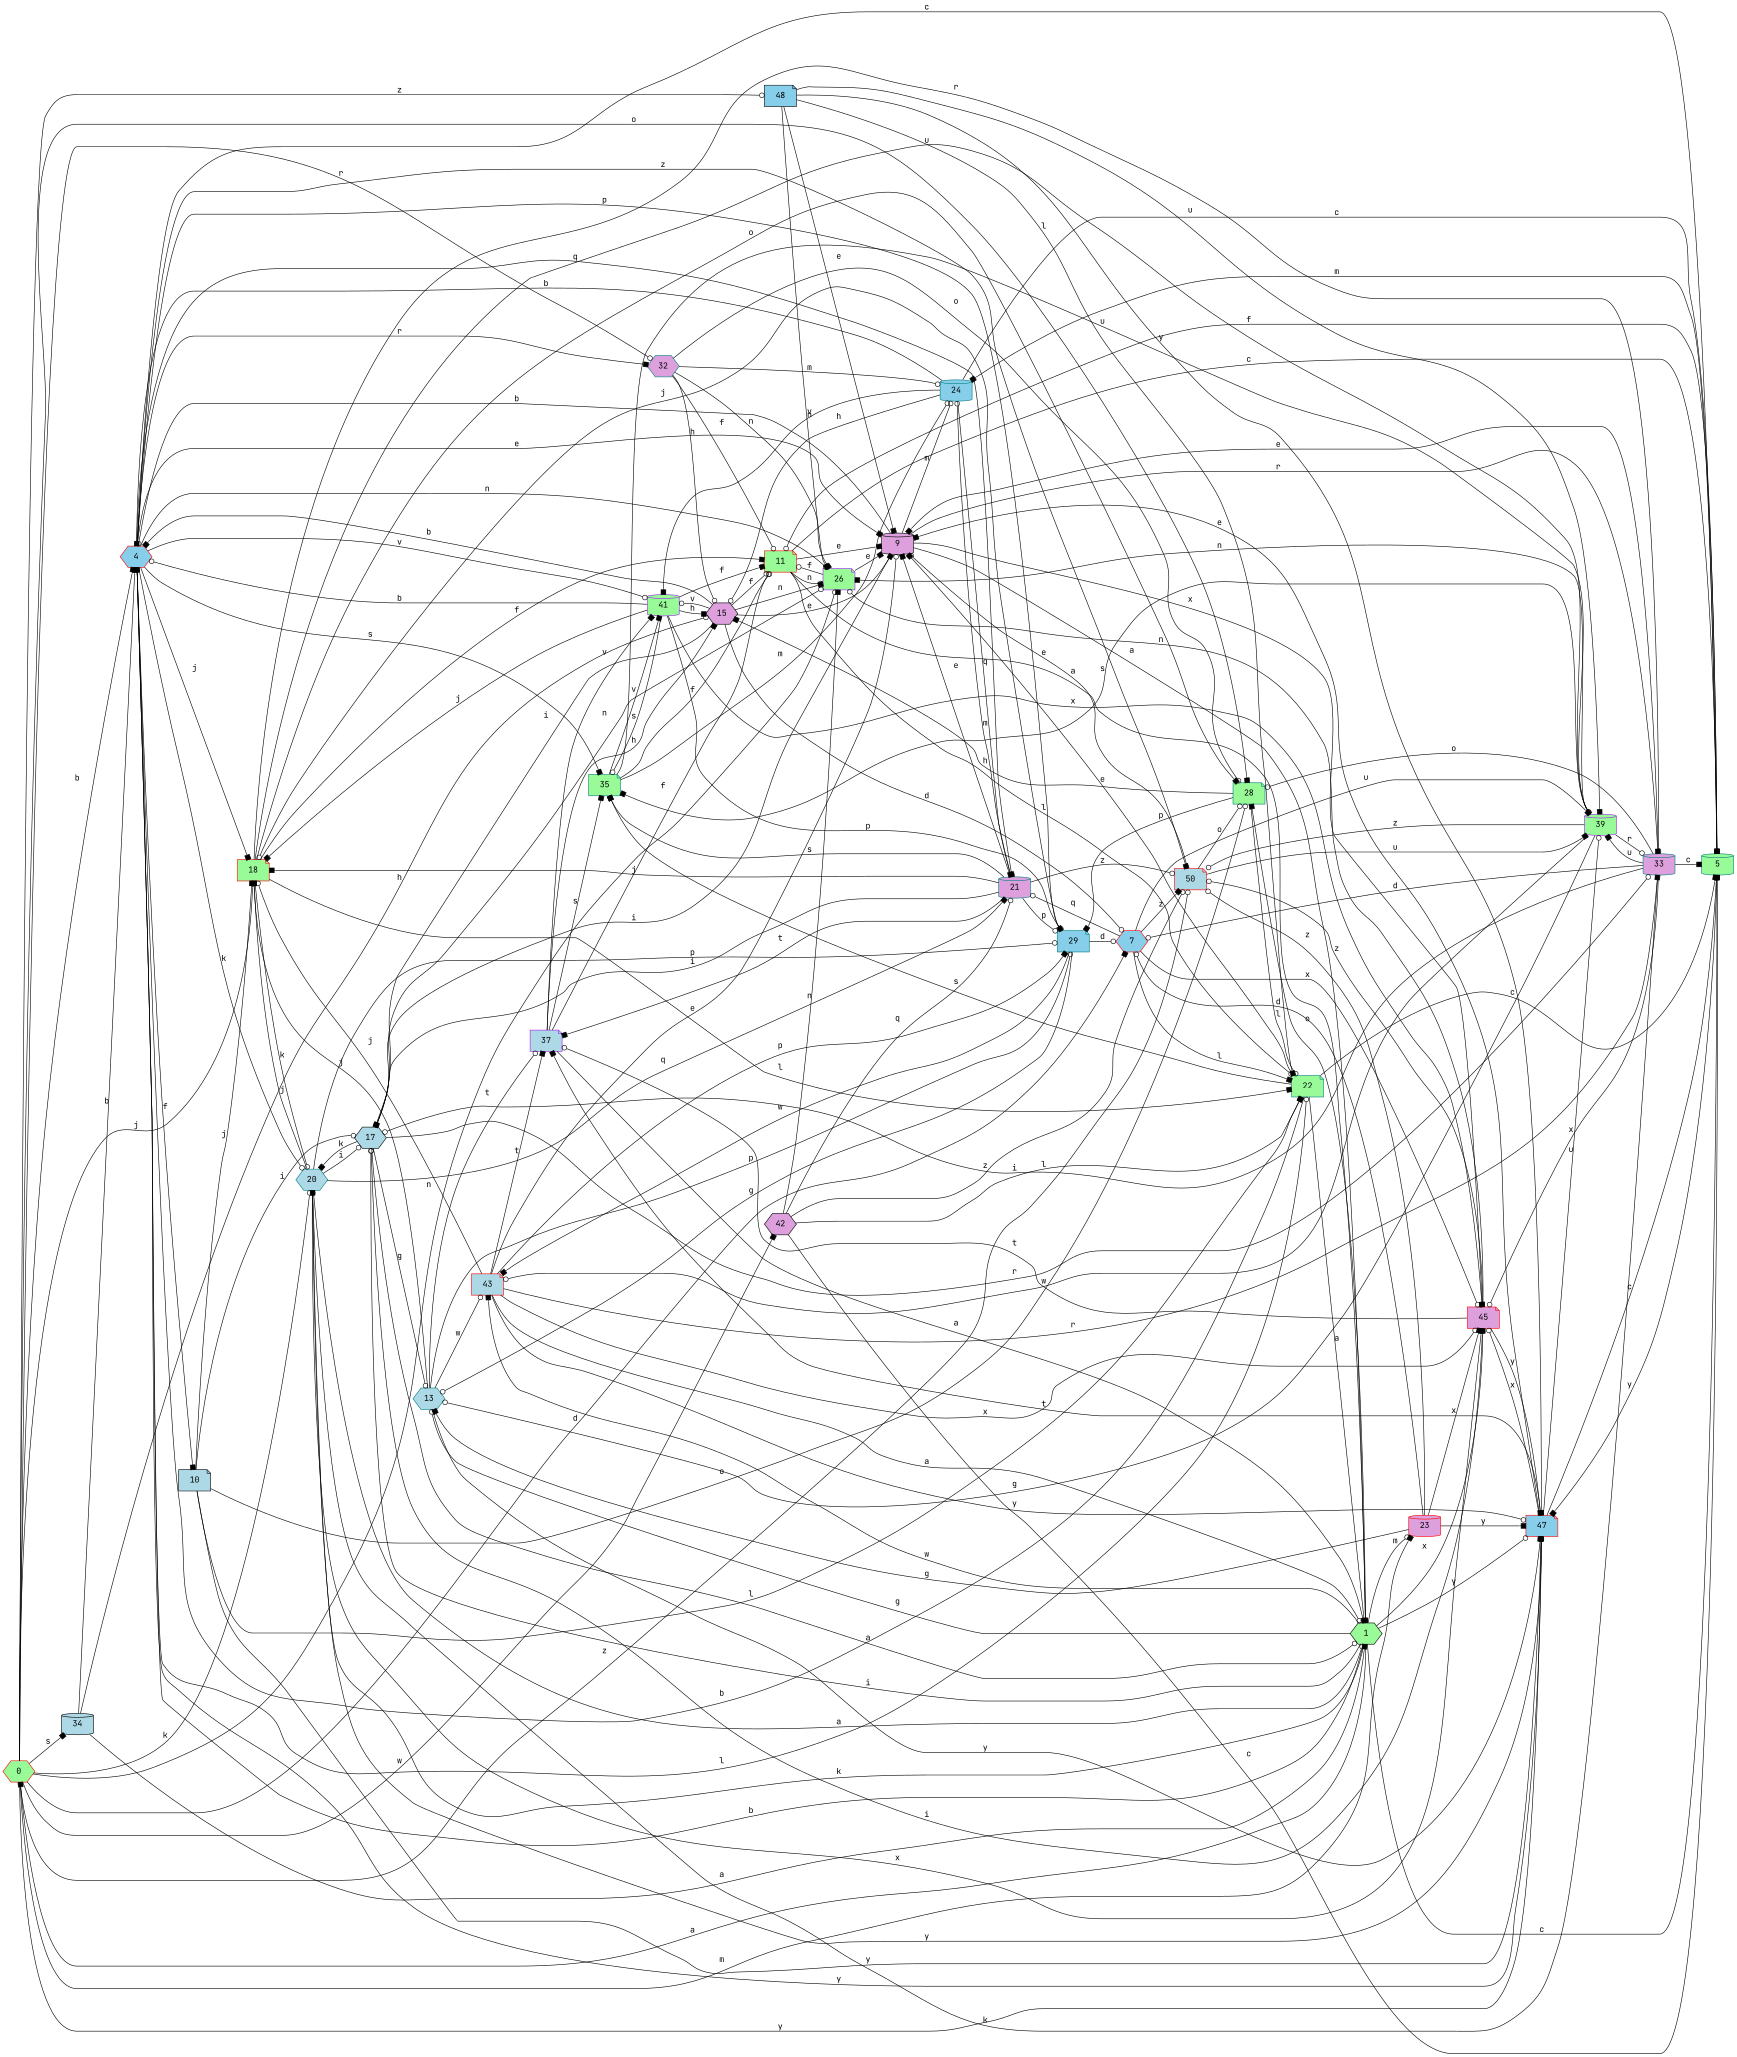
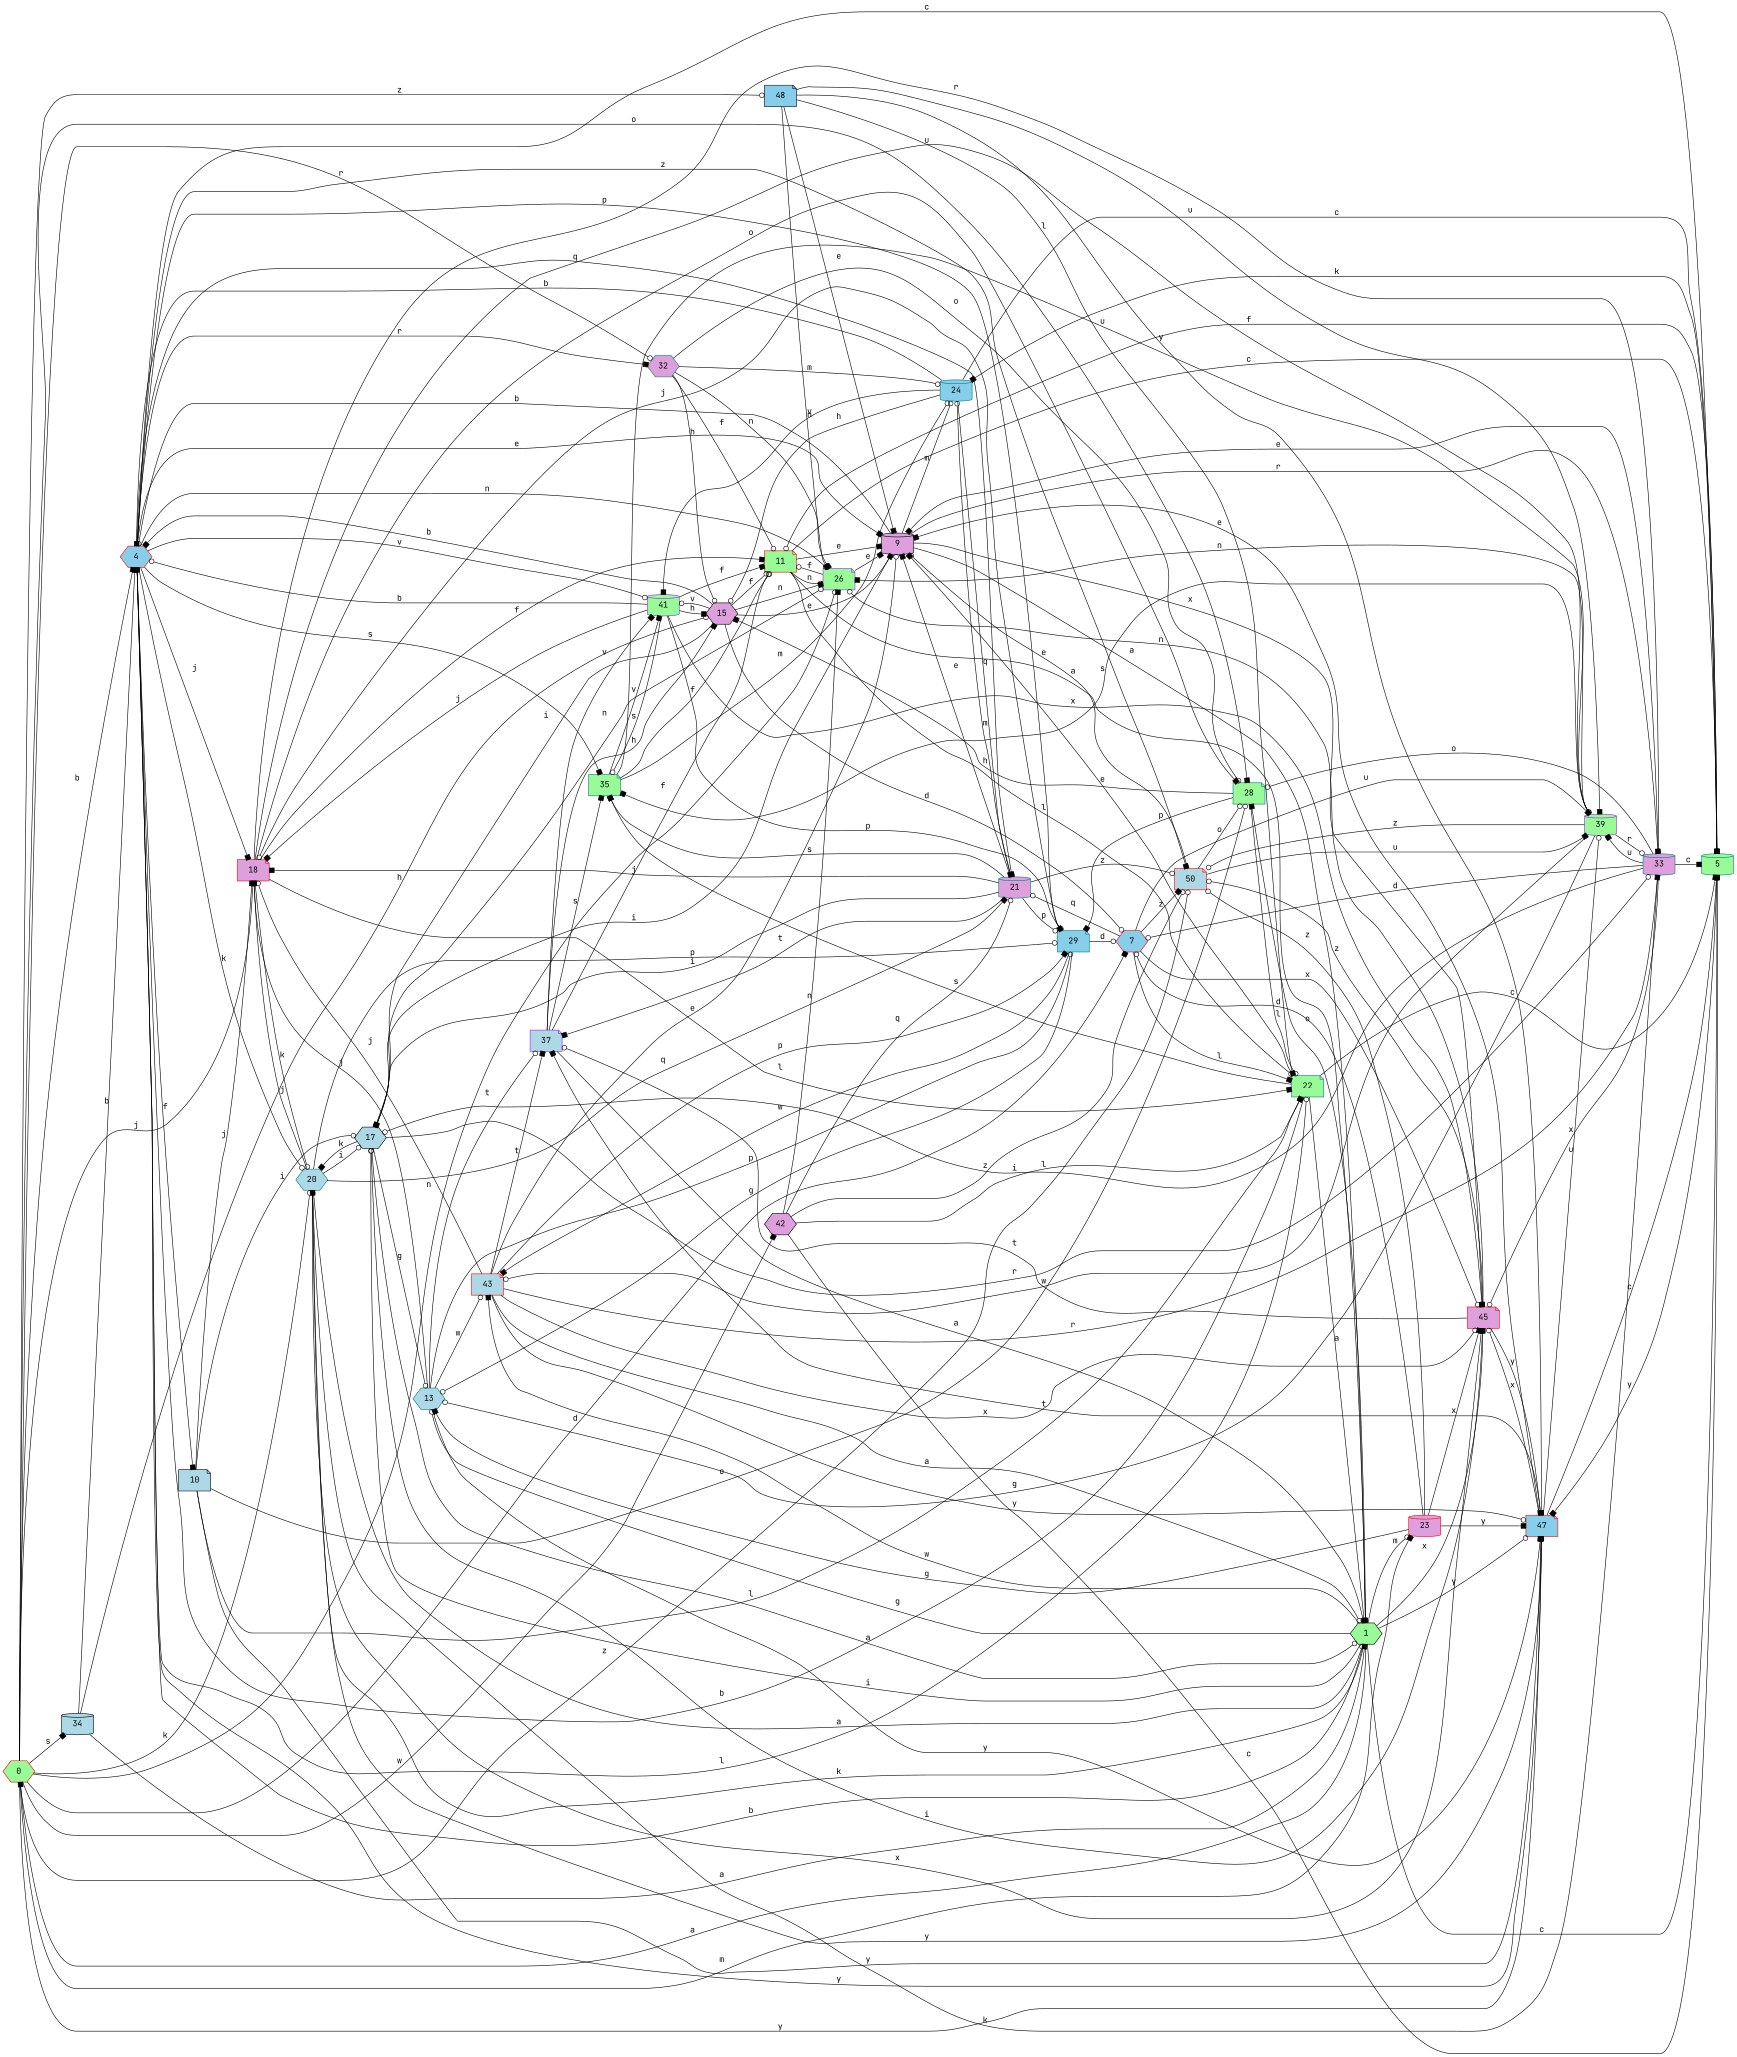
edge "5" -> "24": label "m" -> "k"
node "18": fillcolor palegreen -> plum
